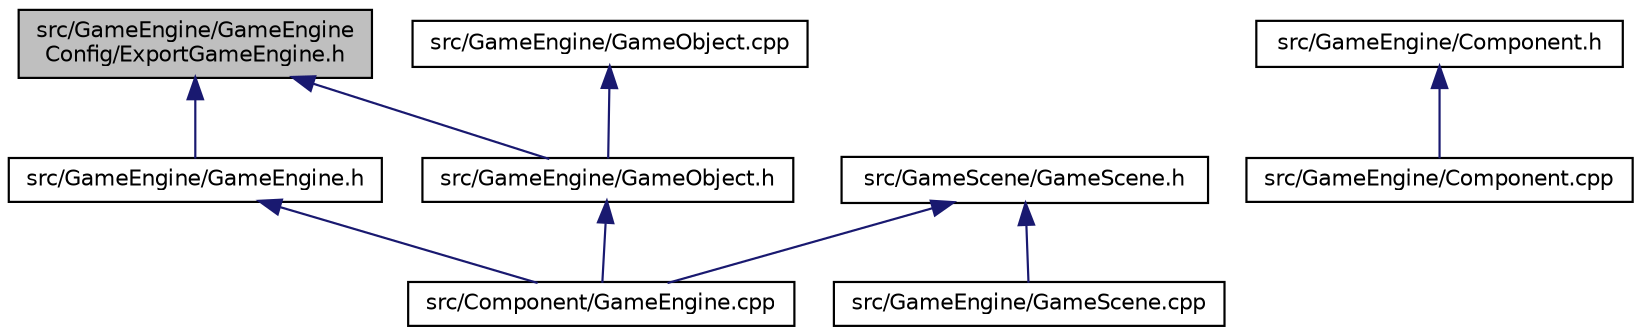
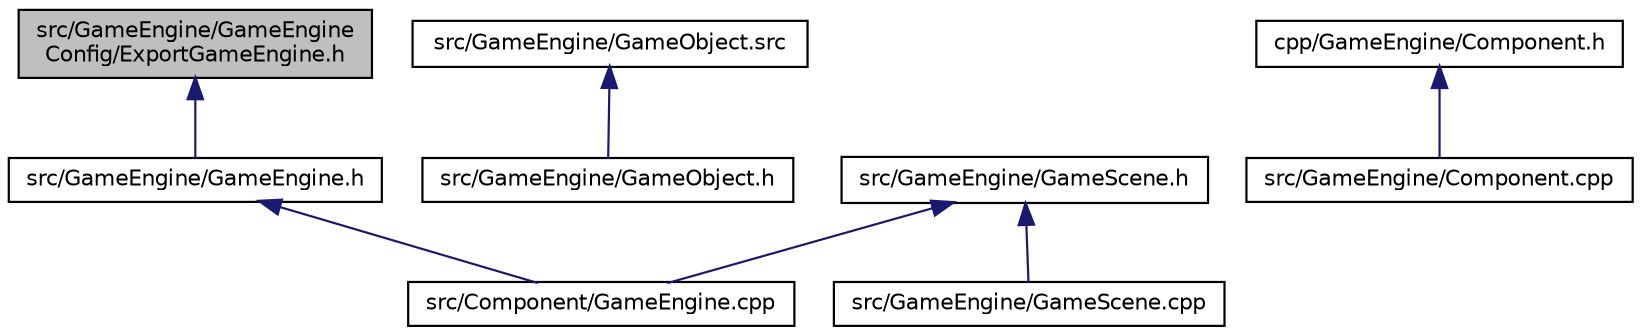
node "src/GameEngine/GameObject.cpp": label "src/GameEngine/GameObject.cpp" -> "src/GameEngine/GameObject.src"
node "src/GameEngine/Component.h": label "src/GameEngine/Component.h" -> "cpp/GameEngine/Component.h"
edge "src/GameEngine/GameObject.h" -> "src/GameEngine/GameEngine Config/ExportGameEngine.h": removed
node "src/GameScene/GameScene.h": label "src/GameScene/GameScene.h" -> "src/GameEngine/GameScene.h"
edge "src/Component/GameEngine.cpp" -> "src/GameEngine/GameObject.h": removed
